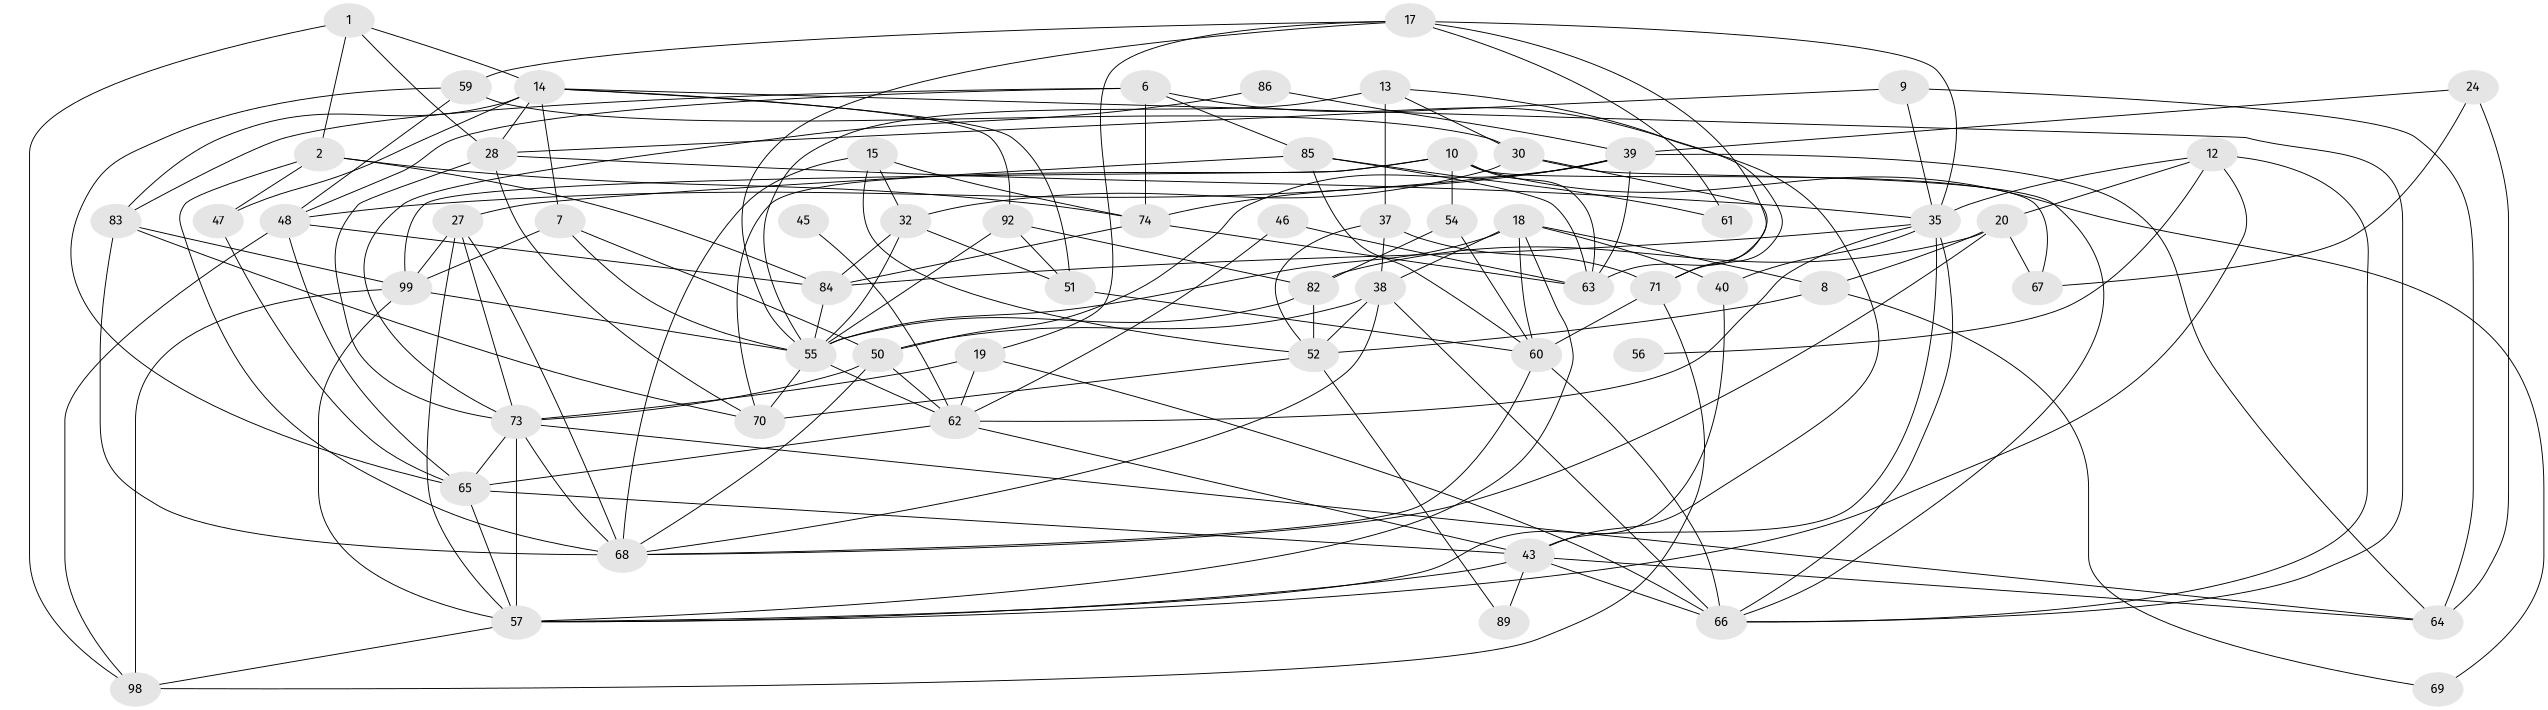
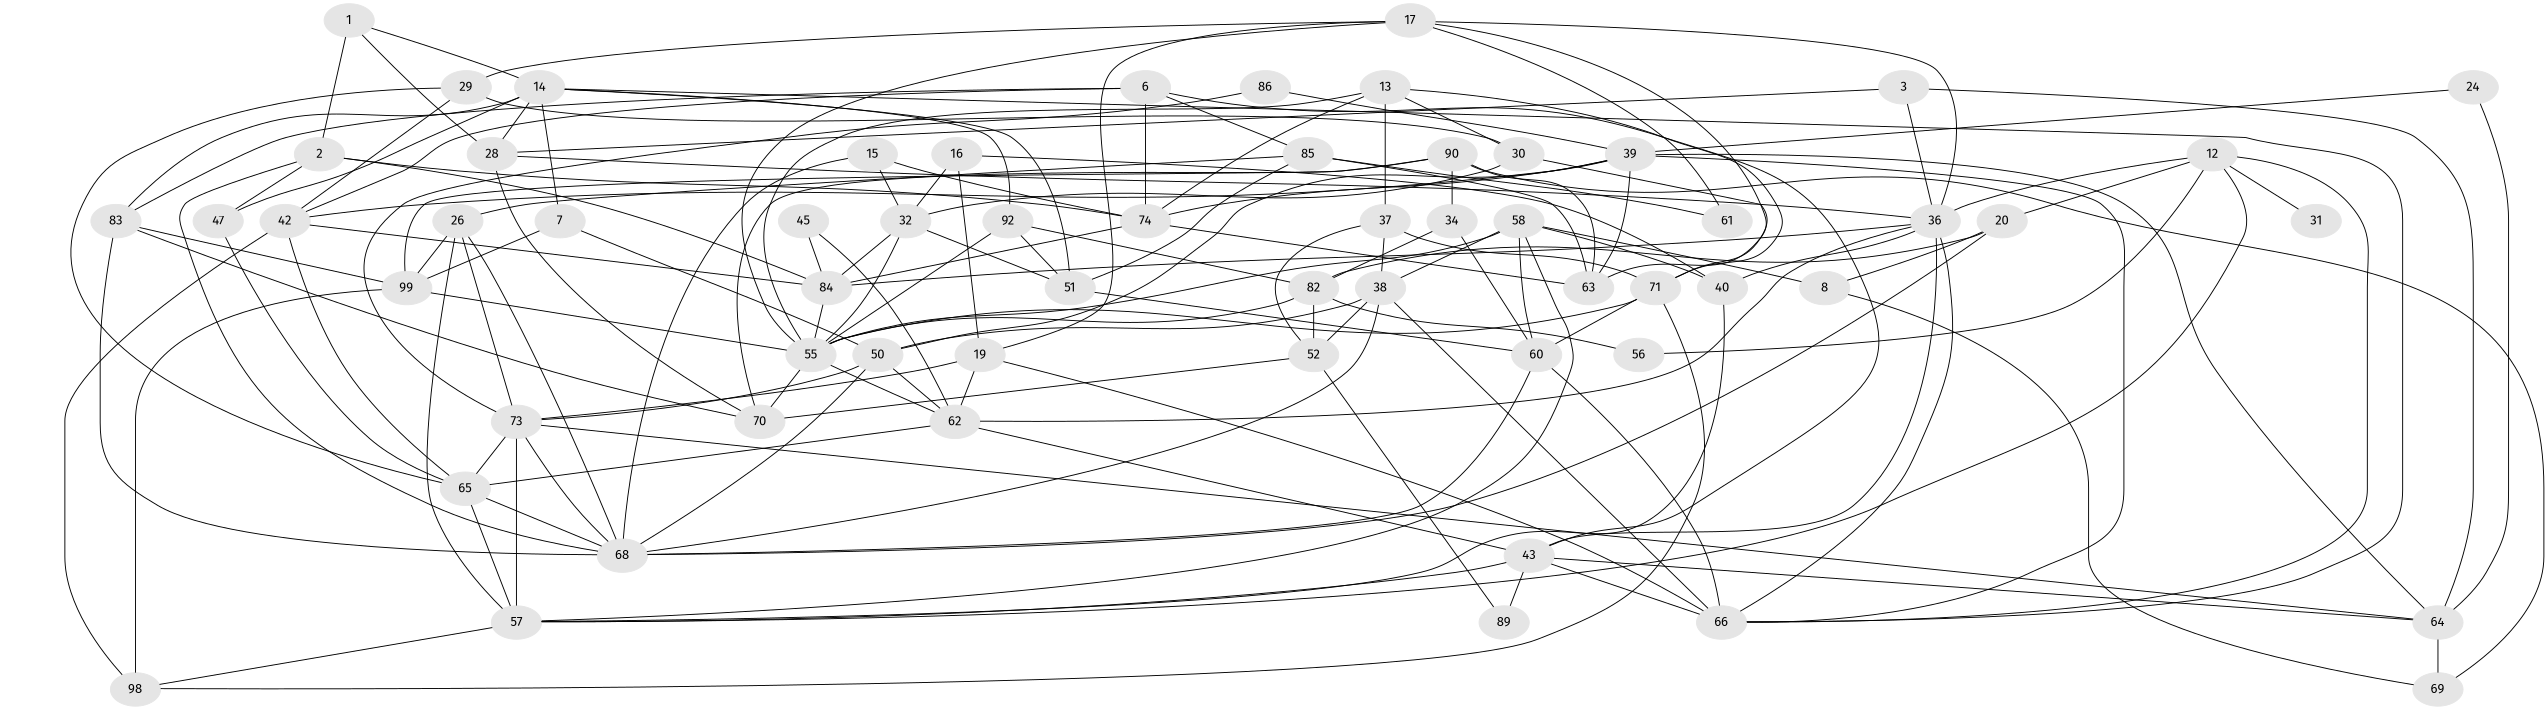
node "59": label "59" -> "29"
node "9": label "9" -> "3"
edge "13" -- "74": added
node "16": added
node "10": label "10" -> "90"
node "48": label "48" -> "42"
node "27": label "27" -> "26"
node "46": removed
node "54": label "54" -> "34"
node "18": label "18" -> "58"
node "35": label "35" -> "36"
node "31": added
edge "30" -- "66": now "39" -- "66"
edge "45" -- "84": added
edge "1" -- "98": removed
edge "85" -- "60": now "85" -- "51"
edge "28" -- "73": removed
node "67": removed
edge "15" -- "52": removed
edge "7" -- "55": now "71" -- "55"
edge "82" -- "56": added
edge "8" -- "52": removed
edge "99" -- "57": removed
edge "65" -- "43": now "65" -- "68"
edge "64" -- "69": added
